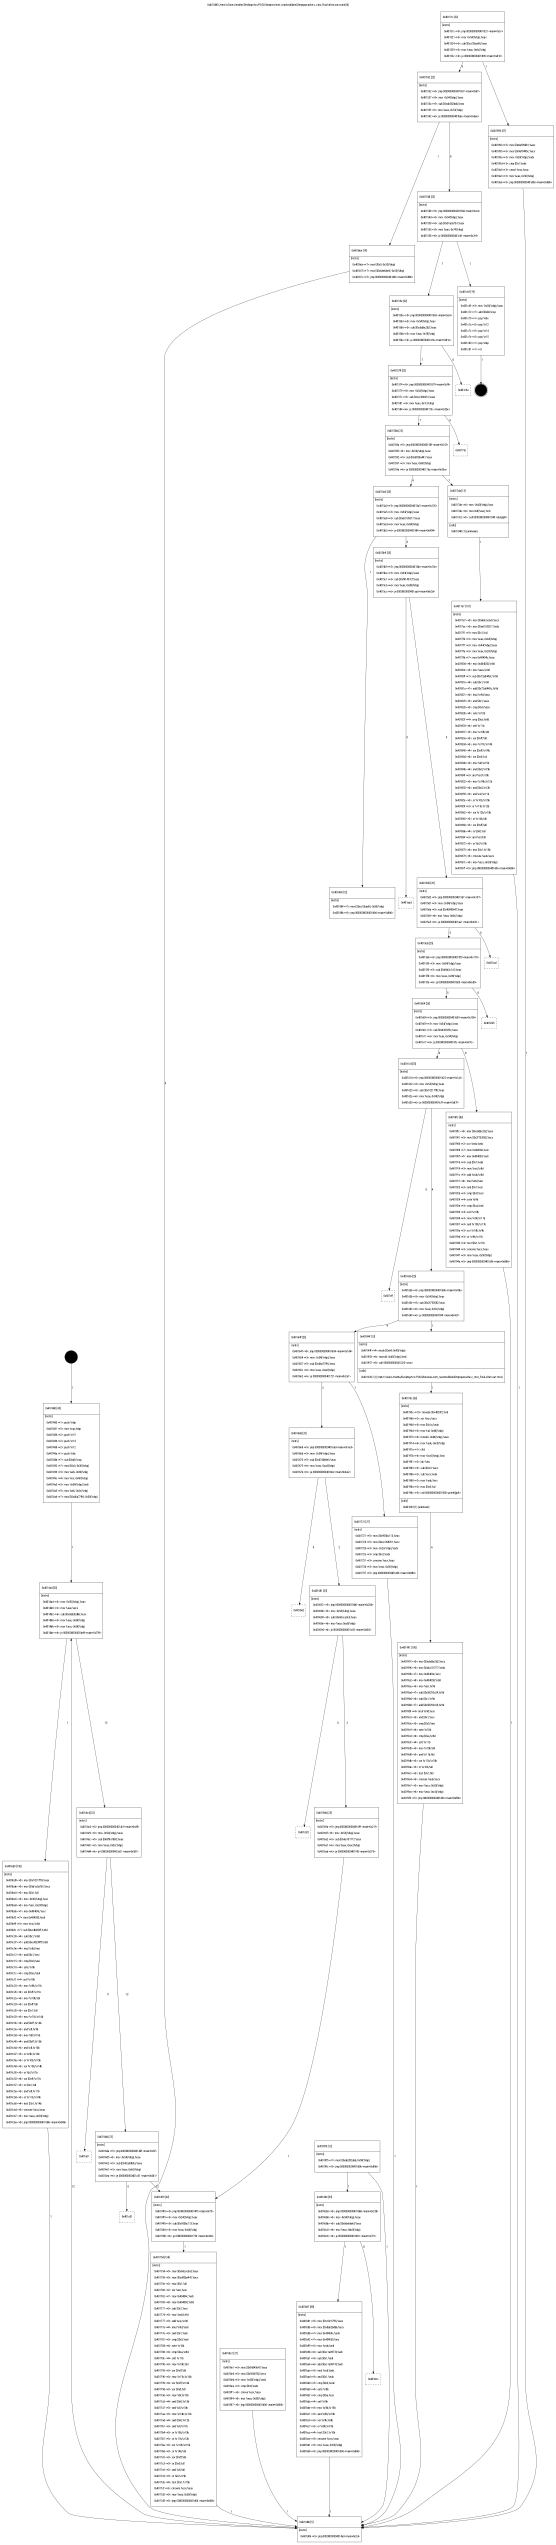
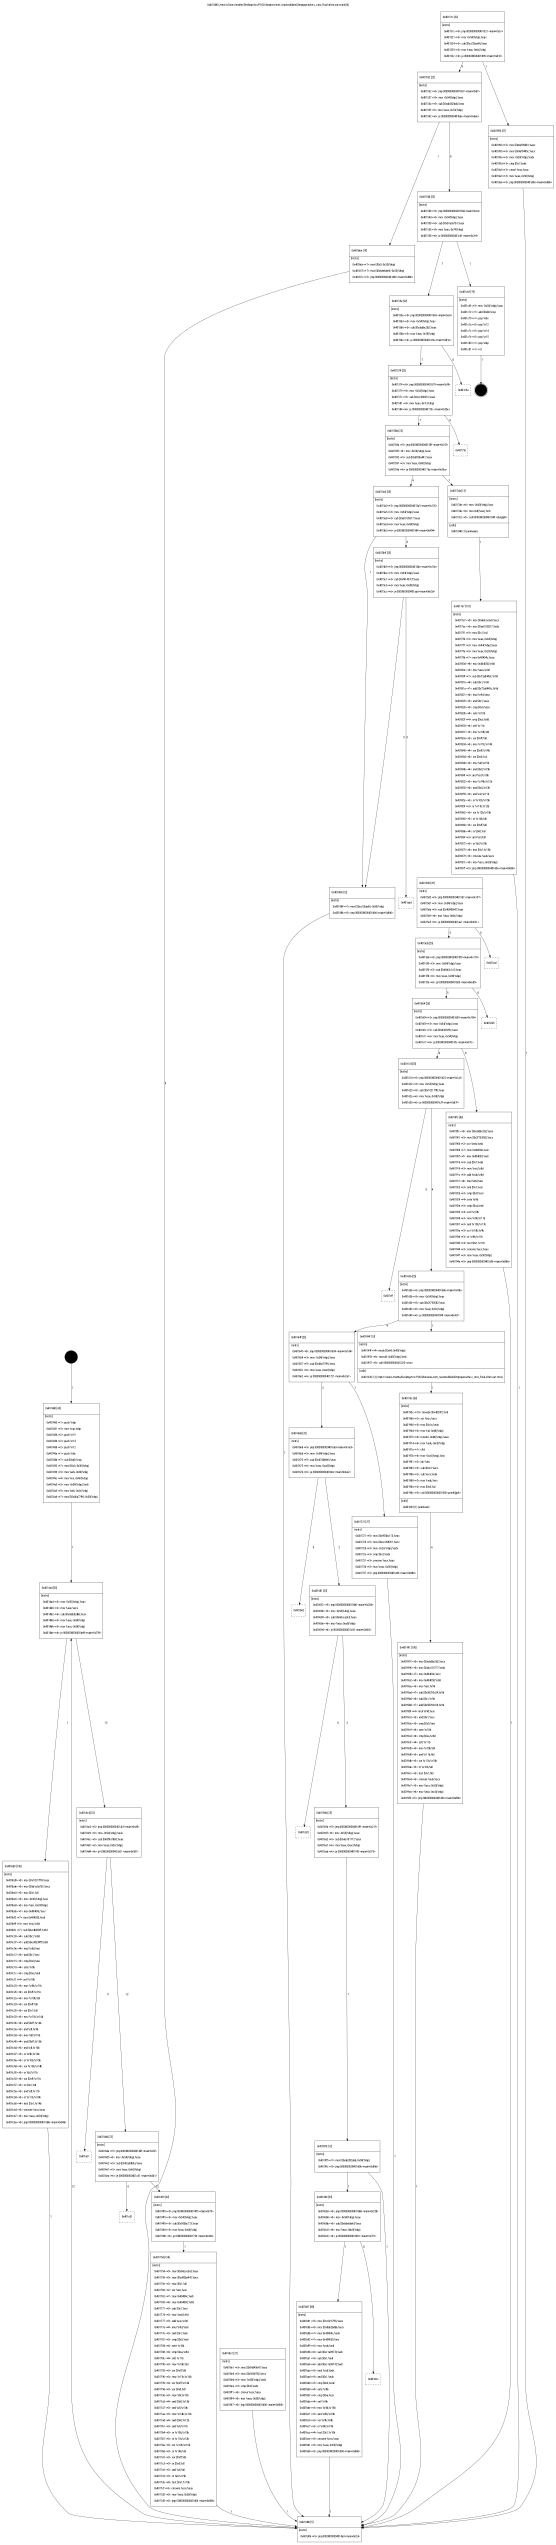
edge "0x4015b9 [25]" -> "0x4015d2 [25]": now "0x4015b9 [25]" -> "0x401884 [12]"
edge "0x401884 [12]" -> "0x401d06 [5]": added, label "1"
edge "0x40169a [25]" -> "0x4014f0 [22]": now "0x40169a [25]" -> "0x4019f5 [12]"
